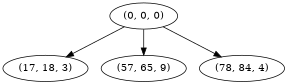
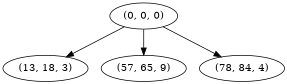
node "(17, 18, 3)": label "(17, 18, 3)" -> "(13, 18, 3)"
